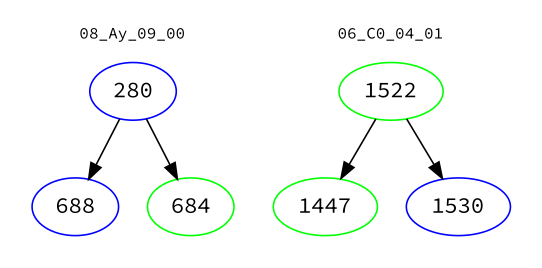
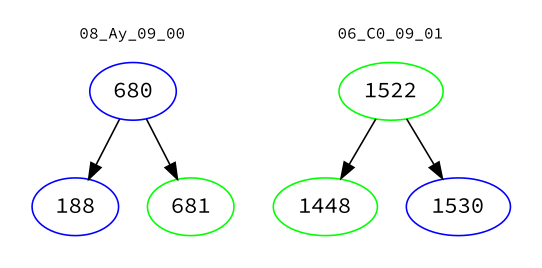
cluster "06_C0_04_01": label "06_C0_04_01" -> "06_C0_09_01"
node "280": label "280" -> "680"
node "688": label "688" -> "188"
node "684": label "684" -> "681"
node "1447": label "1447" -> "1448"
